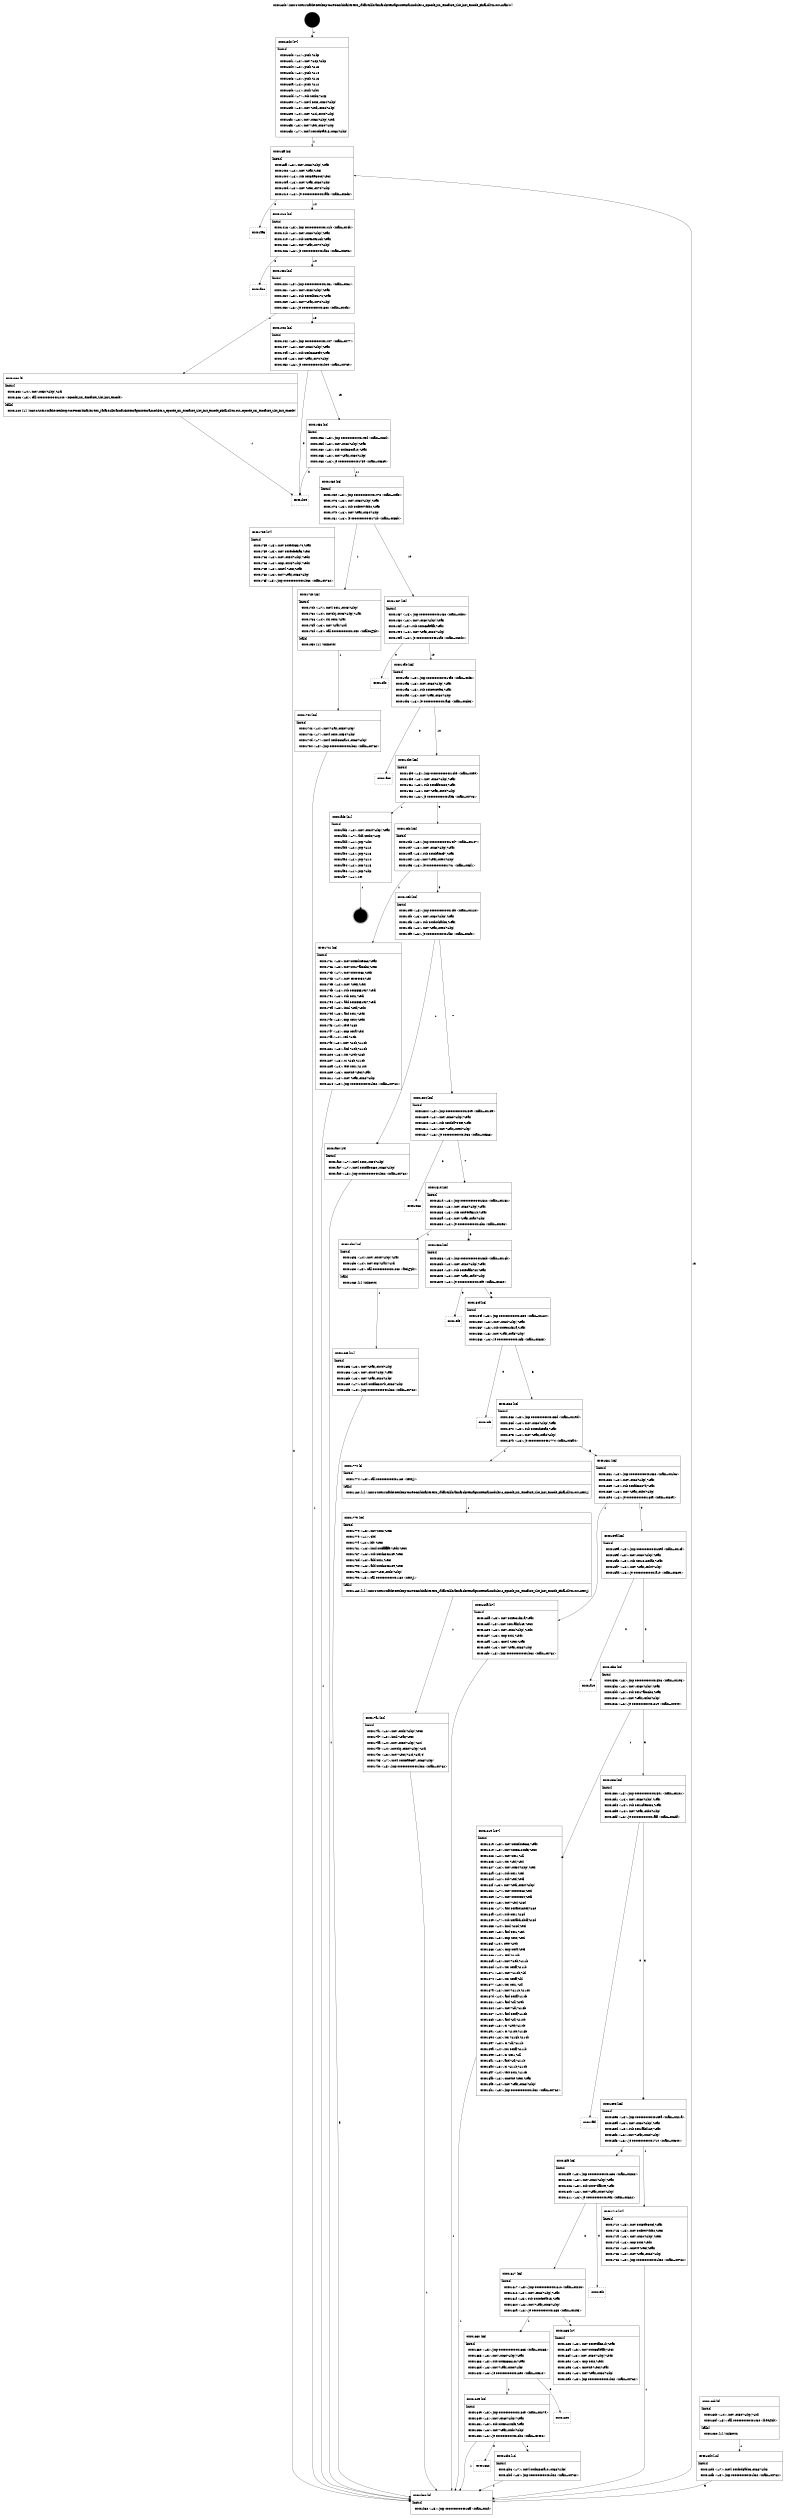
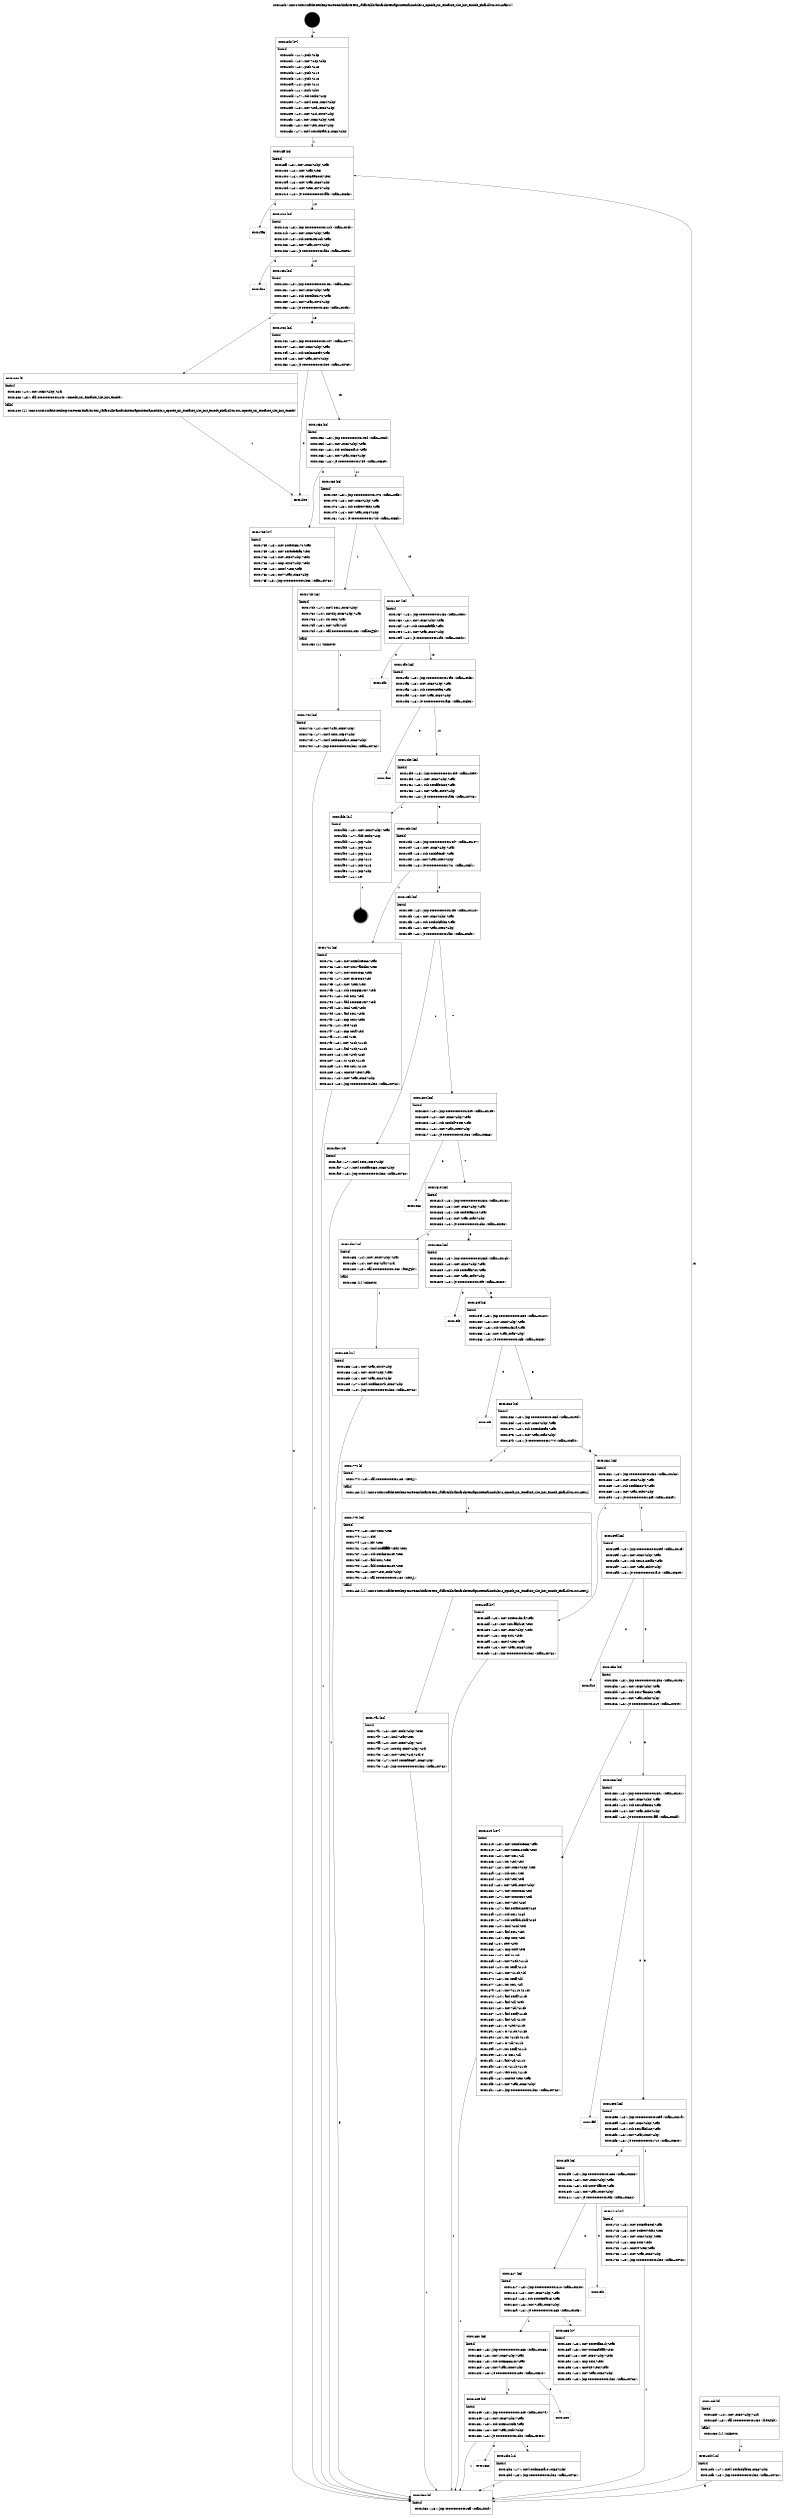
edge "0x401458 [22]" -> "0x401b09": now "0x401458 [22]" -> "0x401759 [27]"
